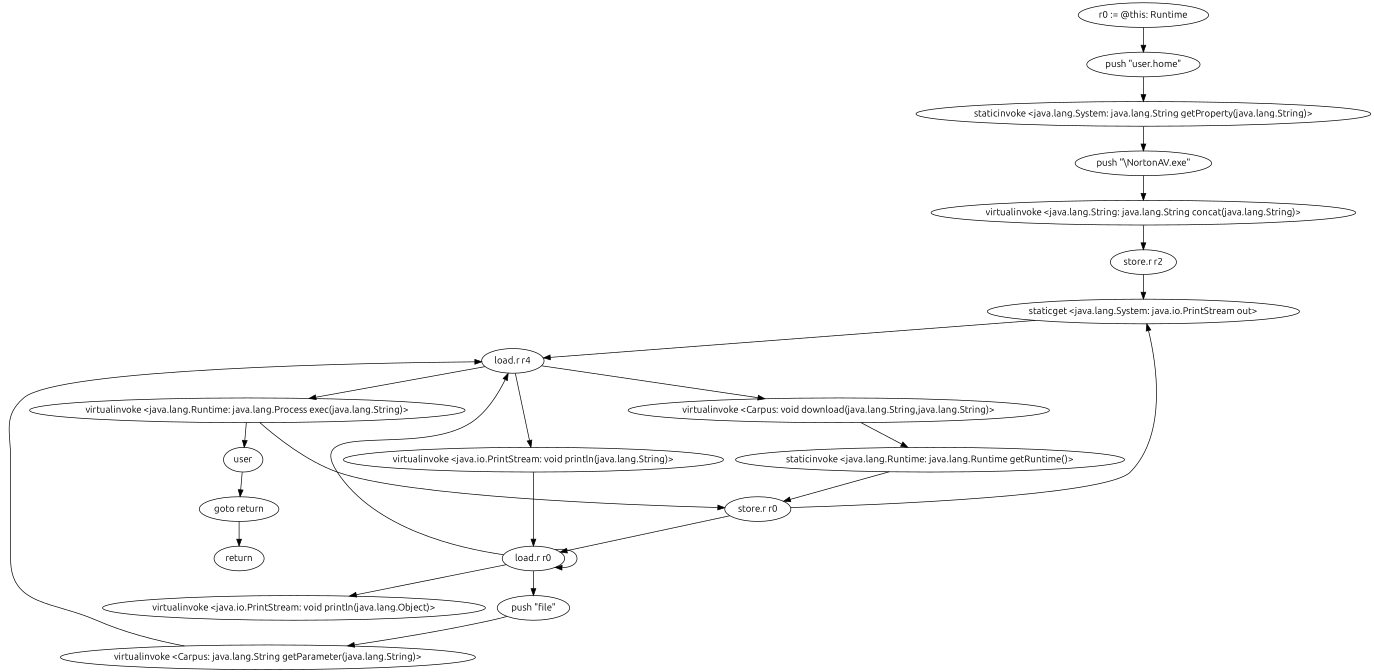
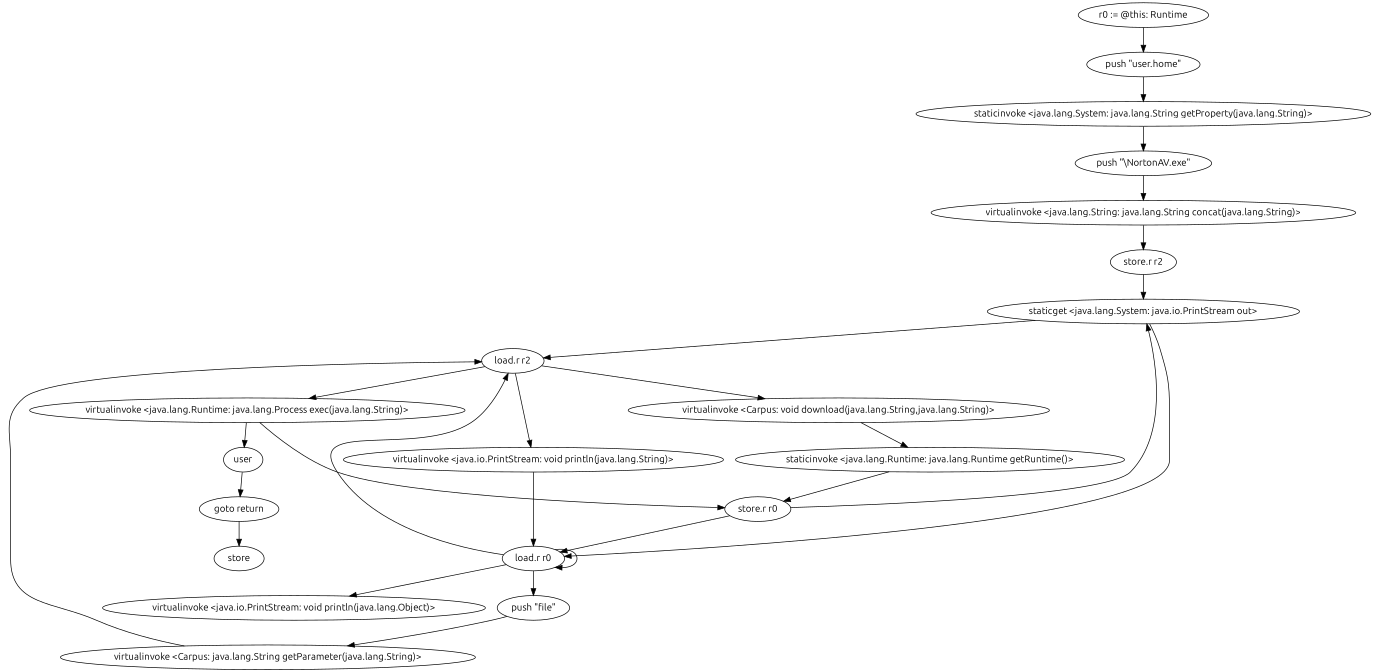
node "load.r r4": label "load.r r4" -> "load.r r2"
edge "staticget <java.lang.System: java.io.PrintStream out>" -> "load.r r0": added
node "return": label "return" -> "store"
